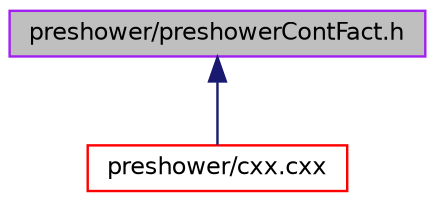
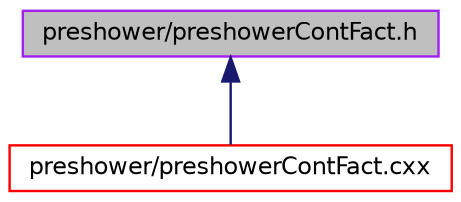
node "preshower/cxx.cxx": label "preshower/cxx.cxx" -> "preshower/preshowerContFact.cxx"
